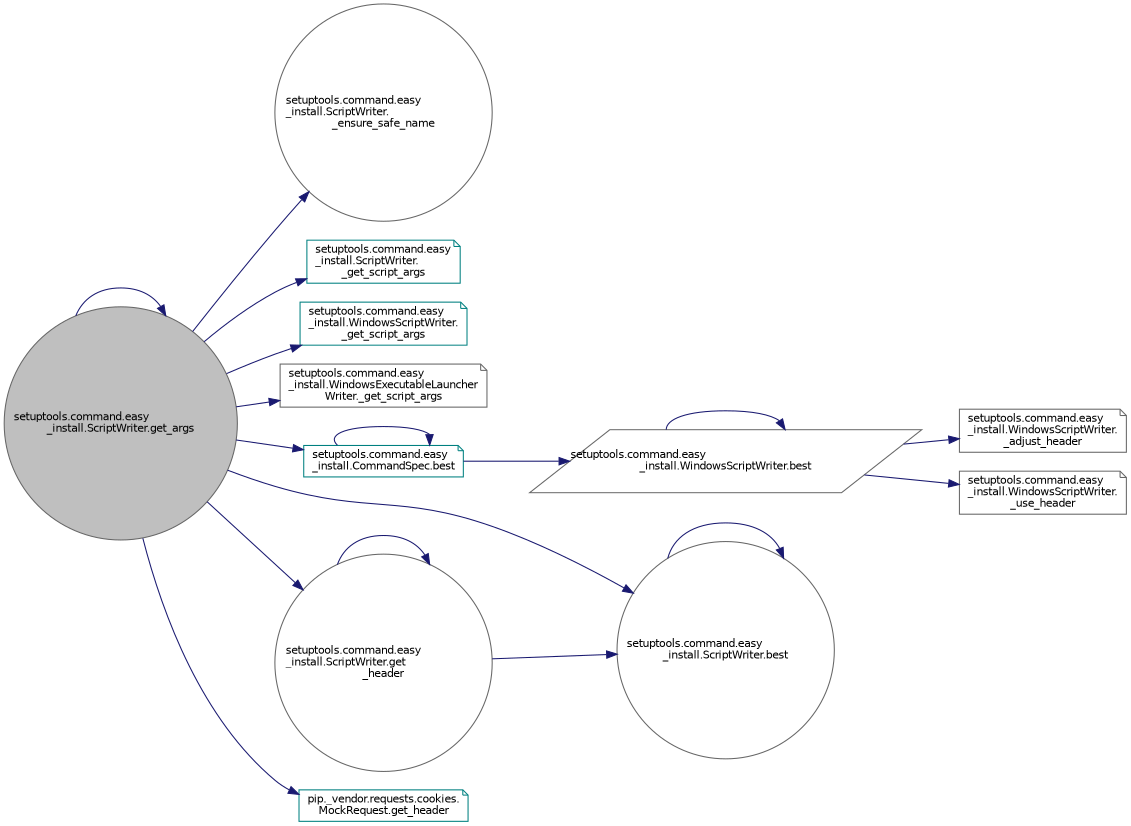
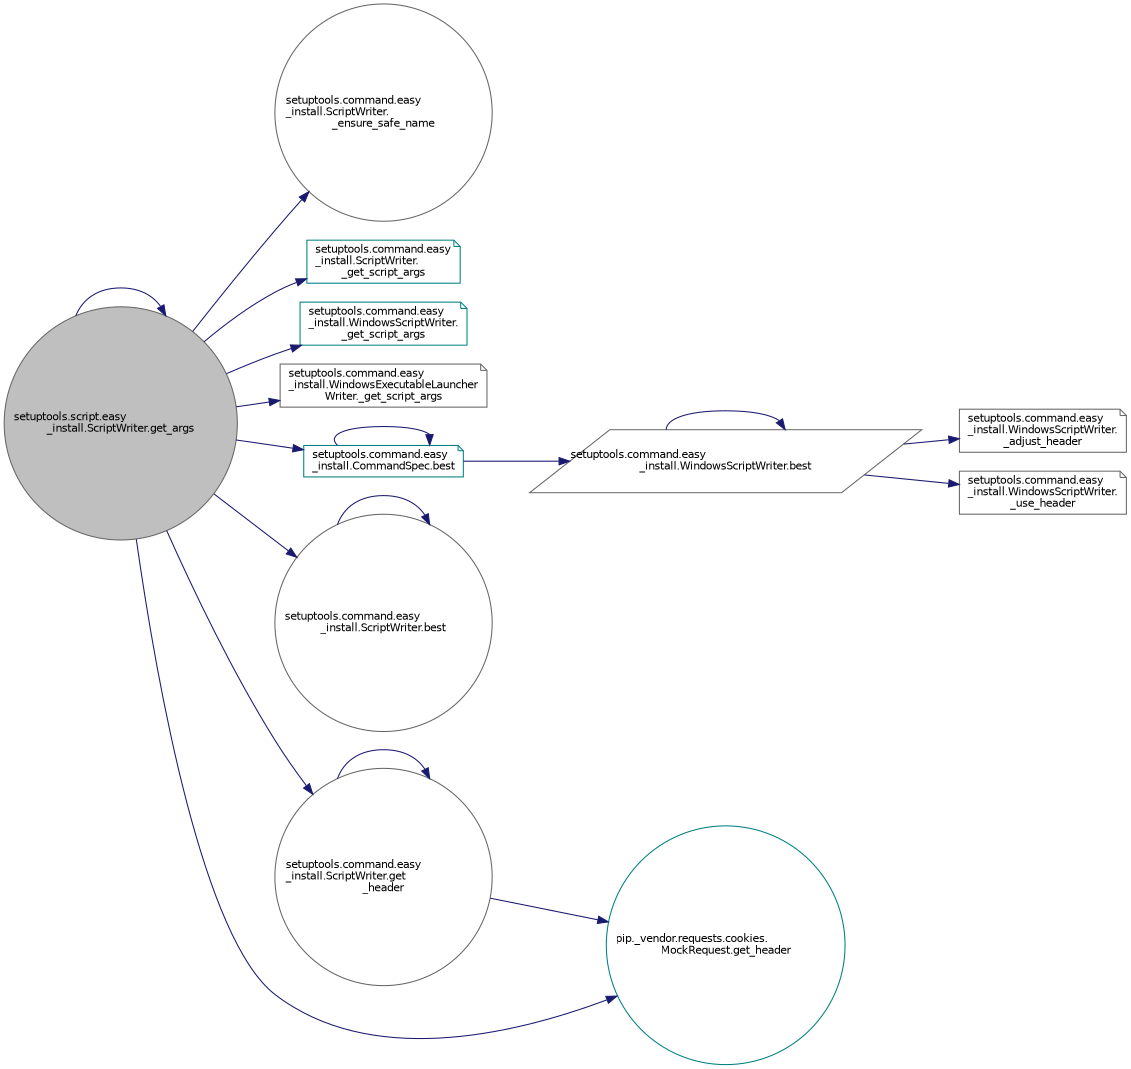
node "setuptools.command.easy _install.ScriptWriter.get_args": label "setuptools.command.easy _install.ScriptWriter.get_args" -> "setuptools.script.easy _install.ScriptWriter.get_args"
edge "setuptools.command.easy _install.ScriptWriter.get _header" -> "setuptools.command.easy _install.ScriptWriter.best": now "setuptools.command.easy _install.ScriptWriter.get _header" -> "pip._vendor.requests.cookies. MockRequest.get_header"
node "pip._vendor.requests.cookies. MockRequest.get_header": shape note -> circle
